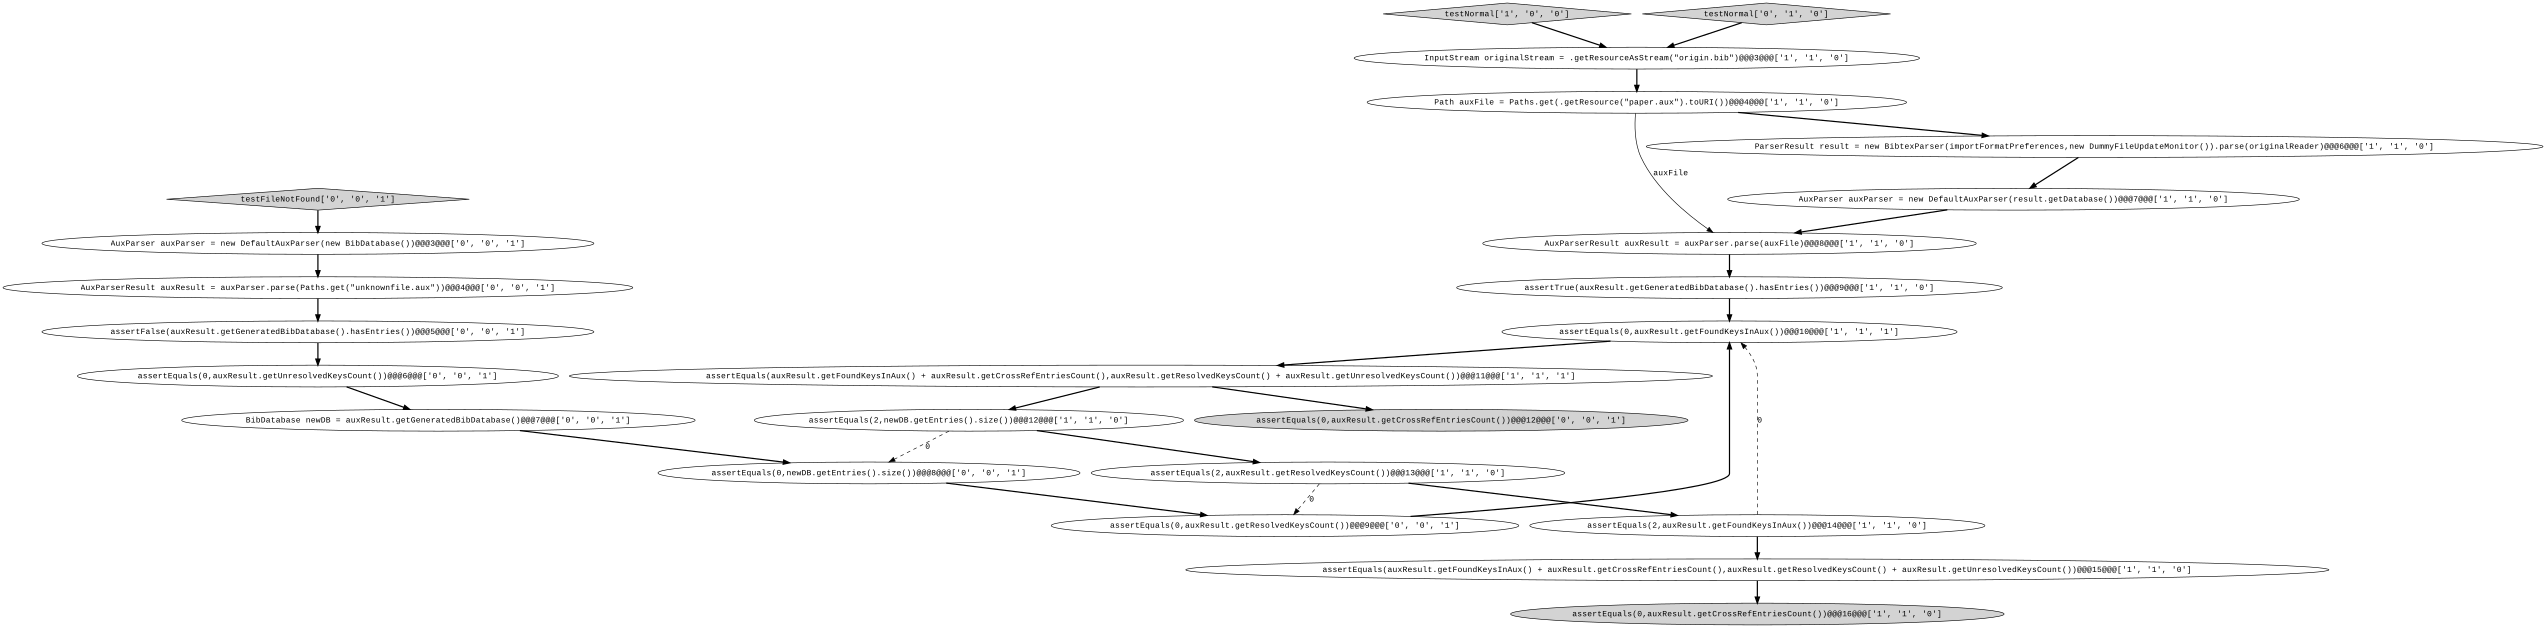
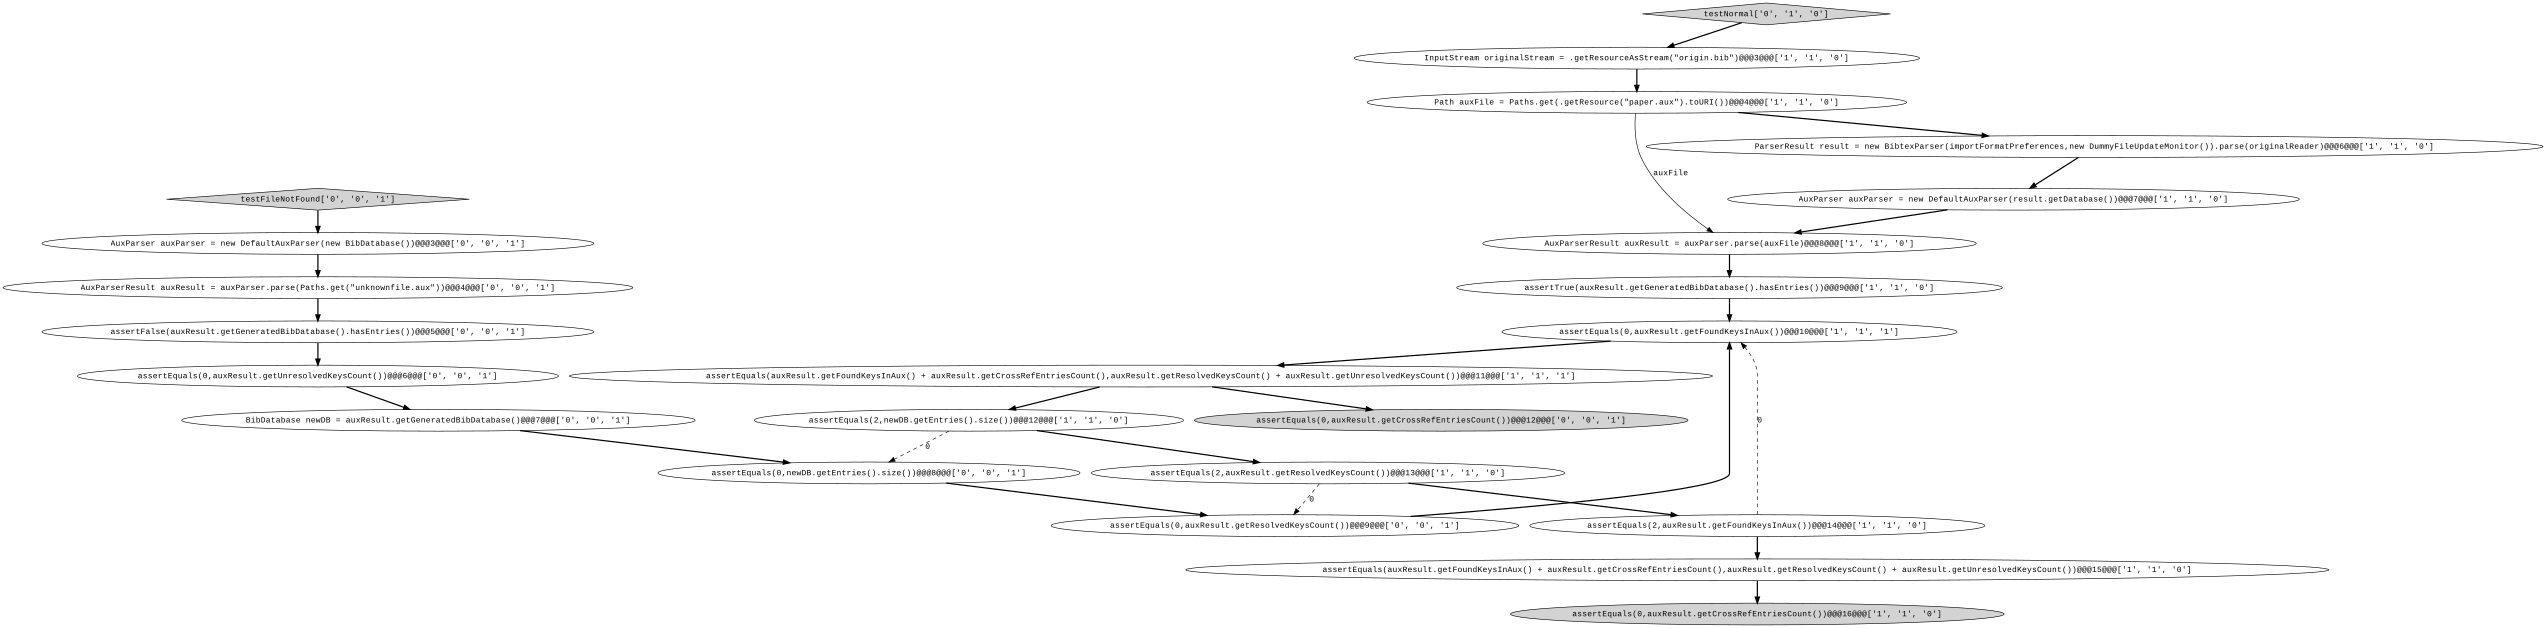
node "testNormal['1', '0', '0']": removed
